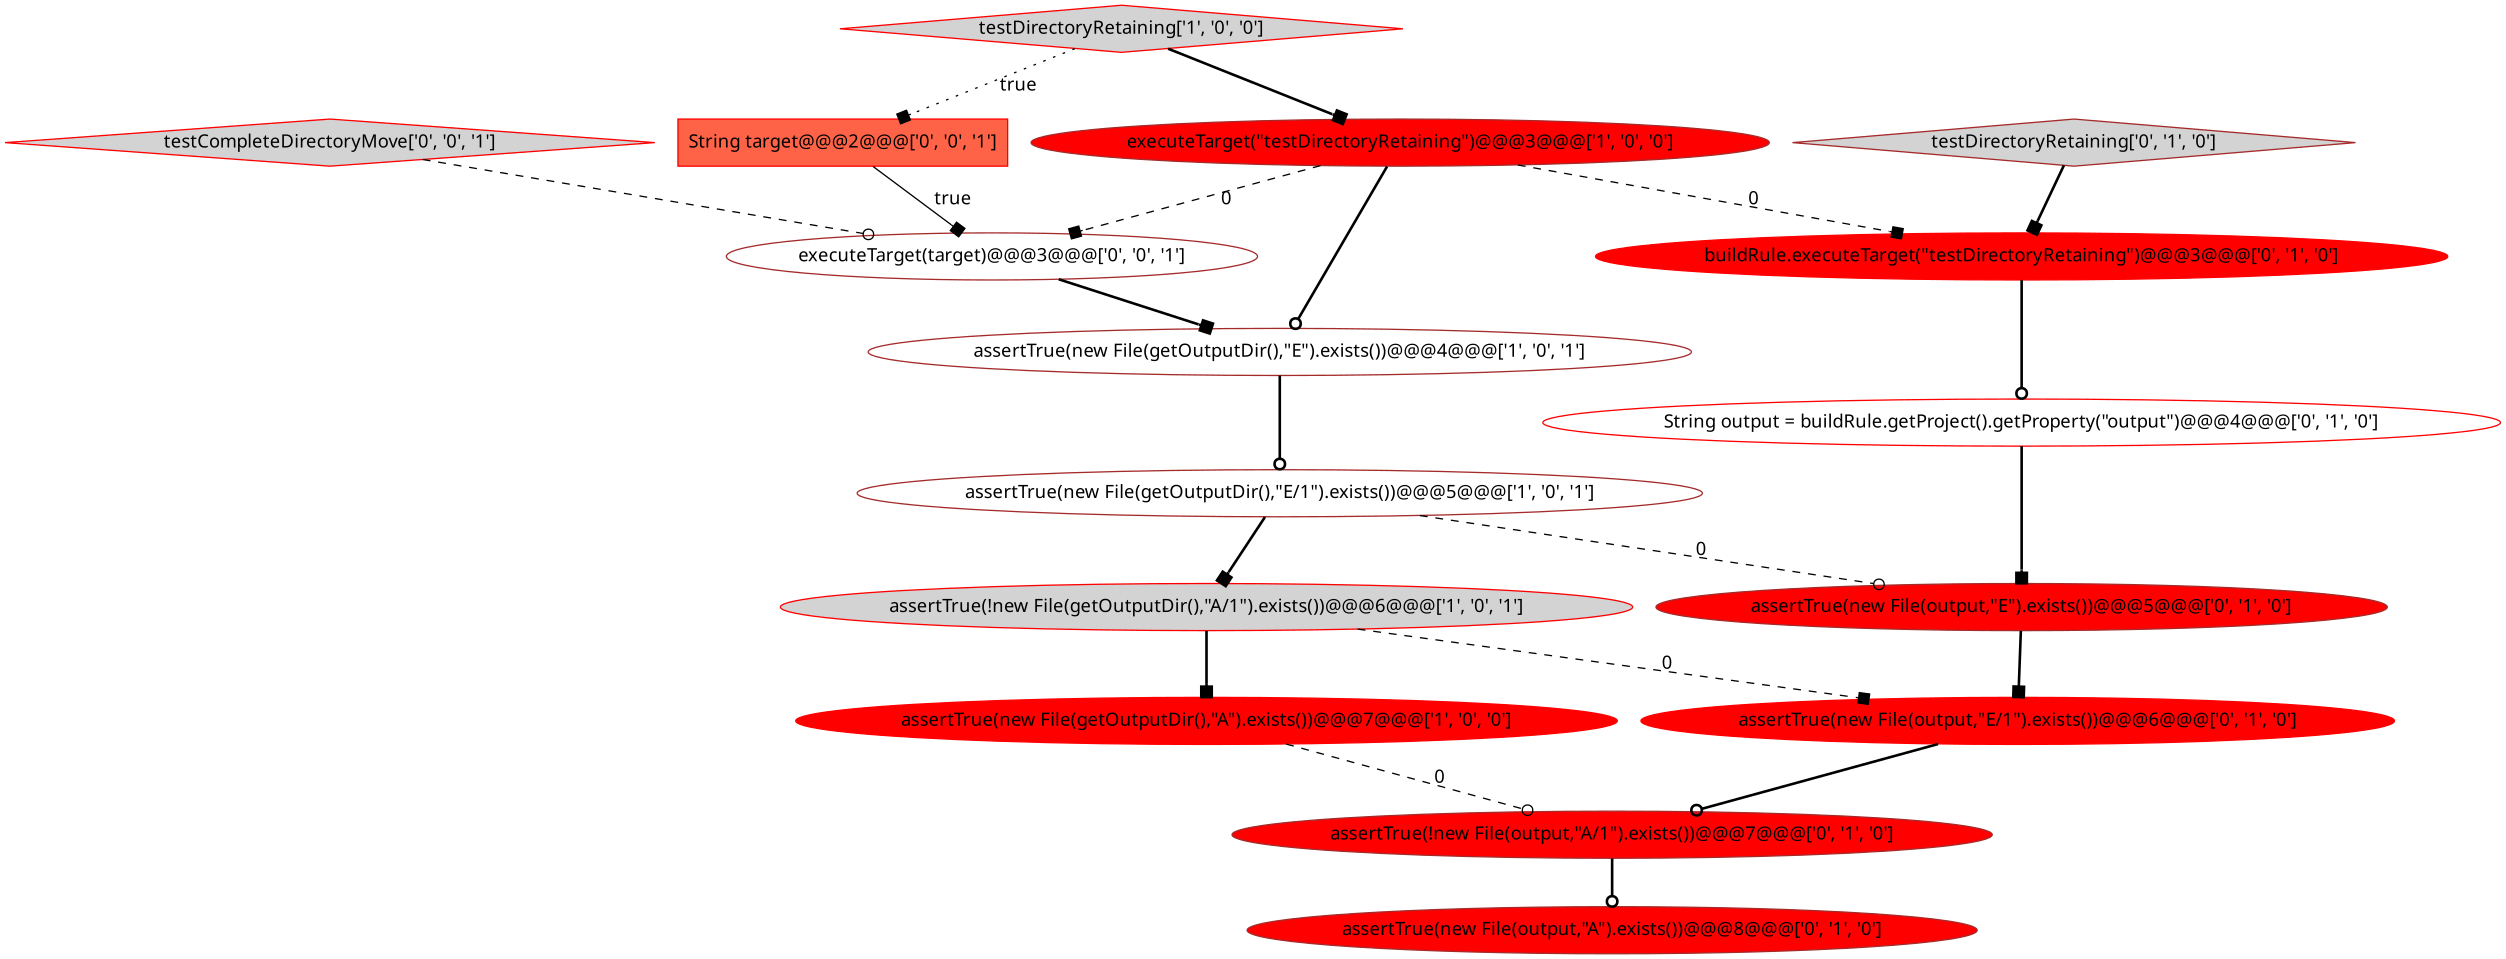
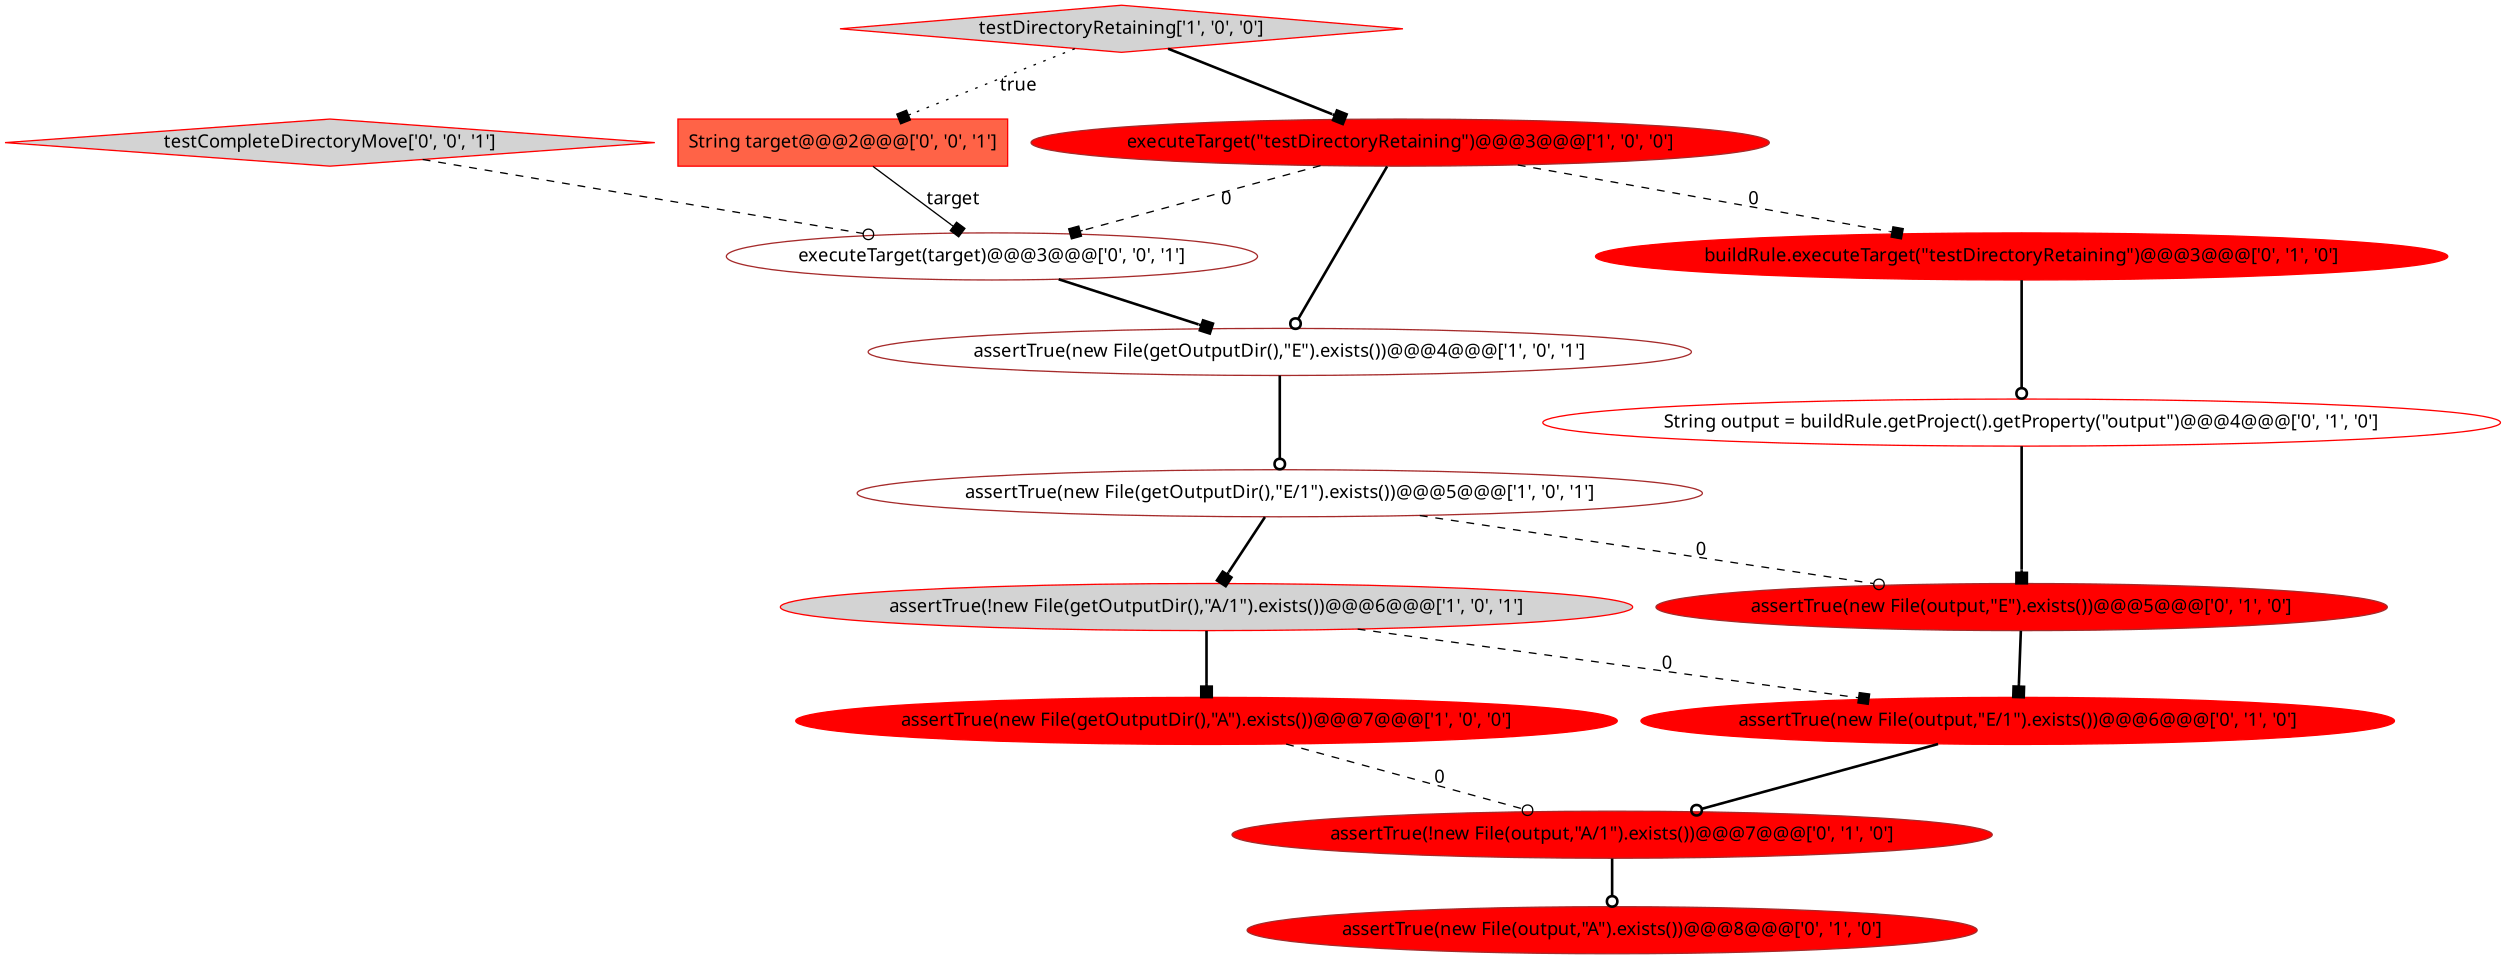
node "testDirectoryRetaining['0', '1', '0']": removed
edge "String target@@@2@@@['0', '0', '1']" -> "executeTarget(target)@@@3@@@['0', '0', '1']": label "true" -> "target"
